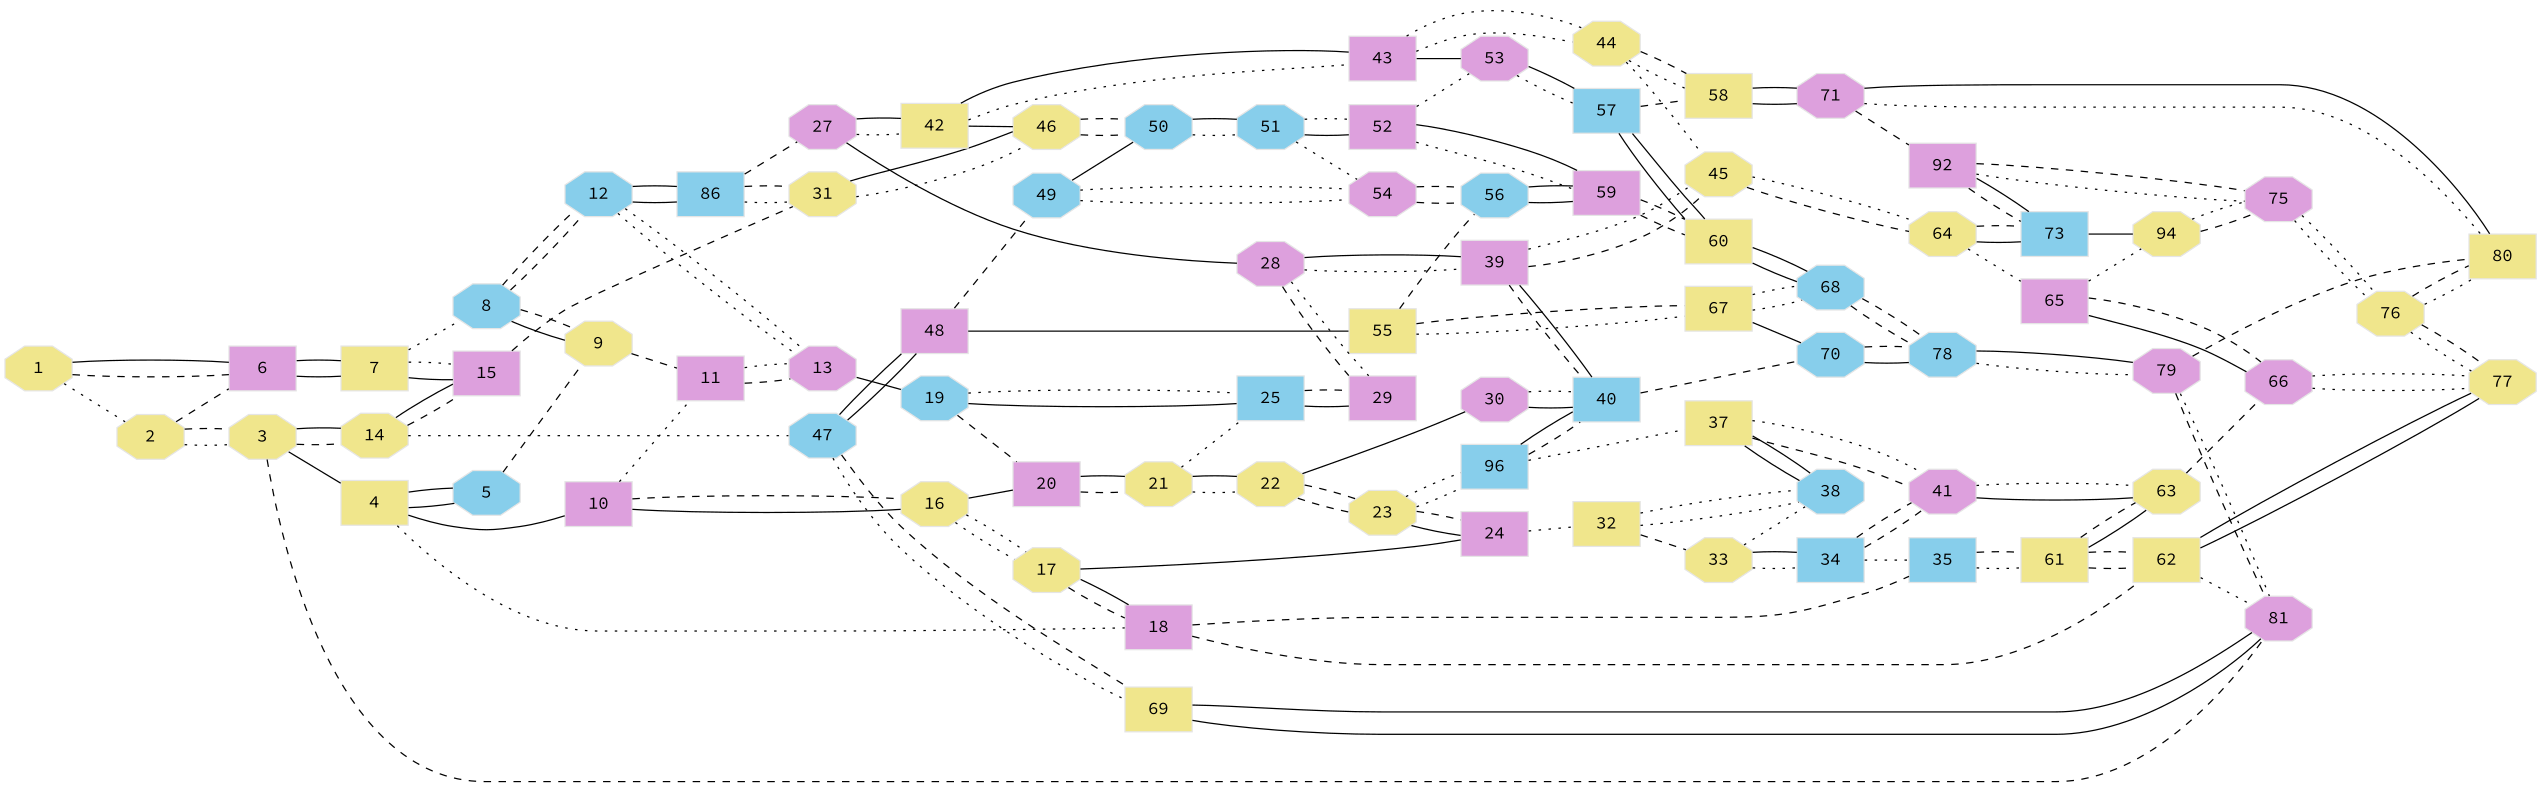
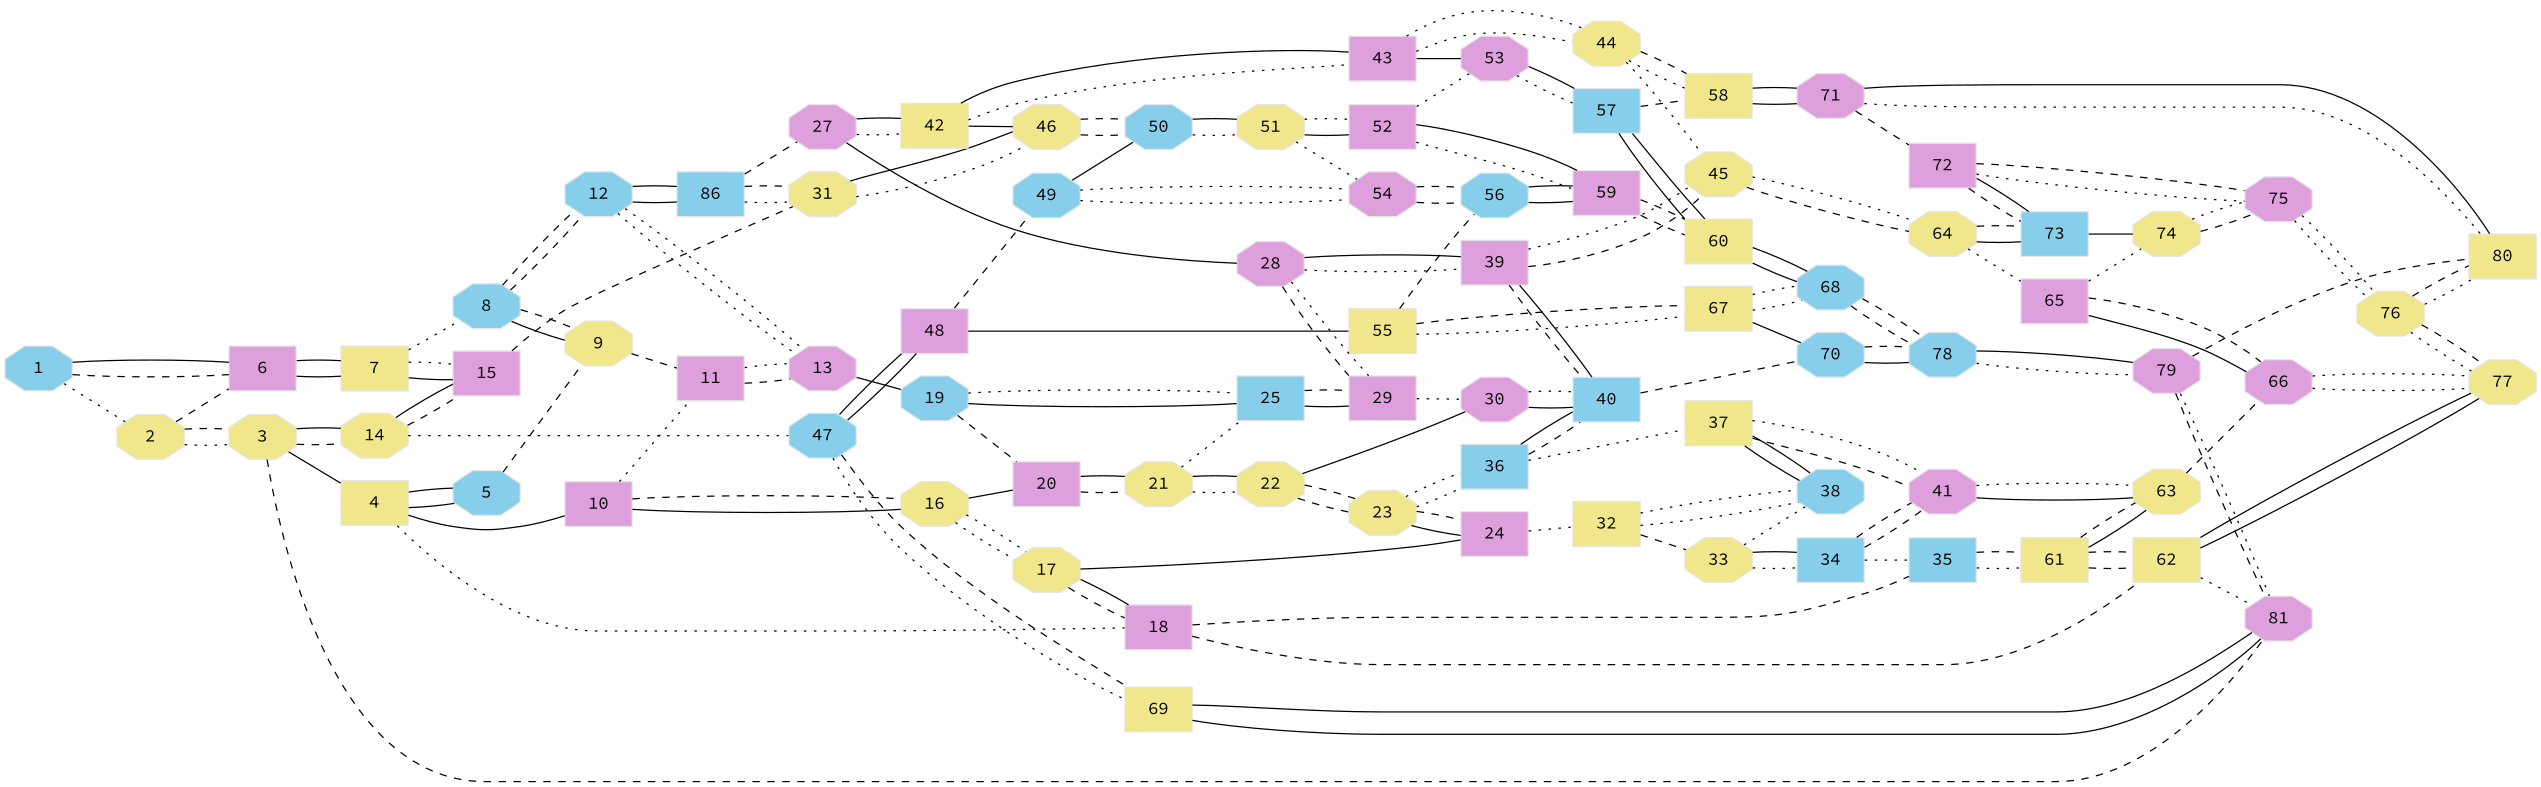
node "51": fillcolor skyblue -> khaki
node "92": label "92" -> "72"
node "94": label "94" -> "74"
node "1": fillcolor khaki -> skyblue
edge "29" -- "30": added
node "96": label "96" -> "36"
